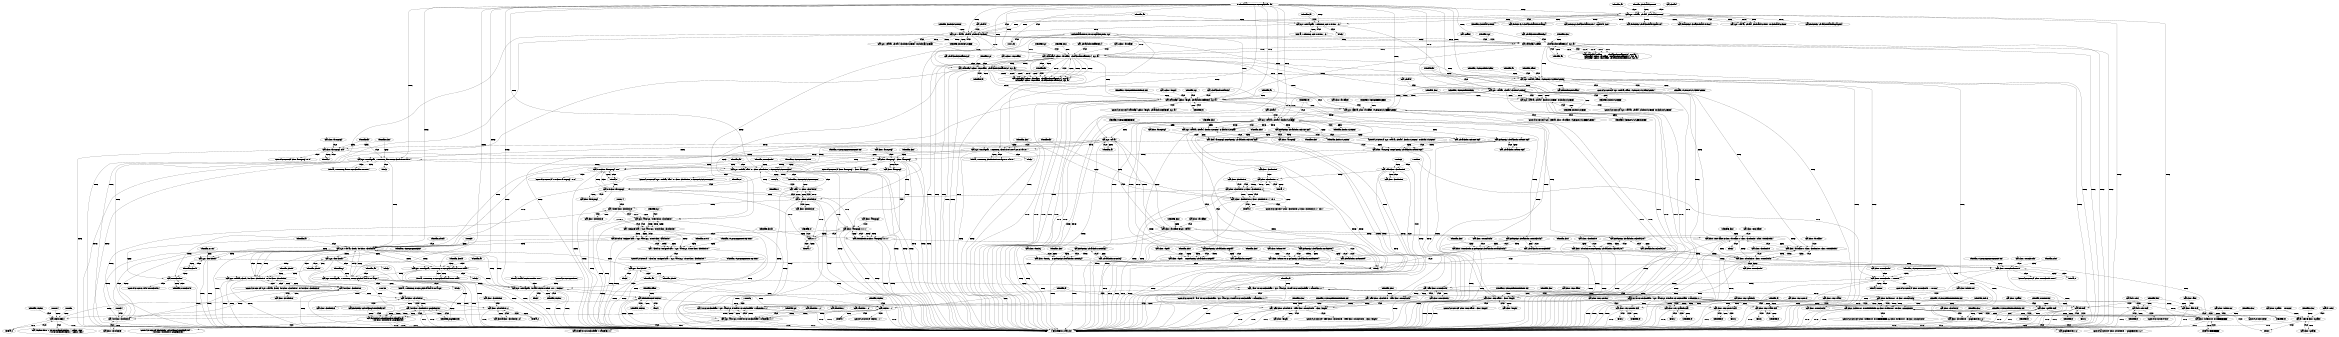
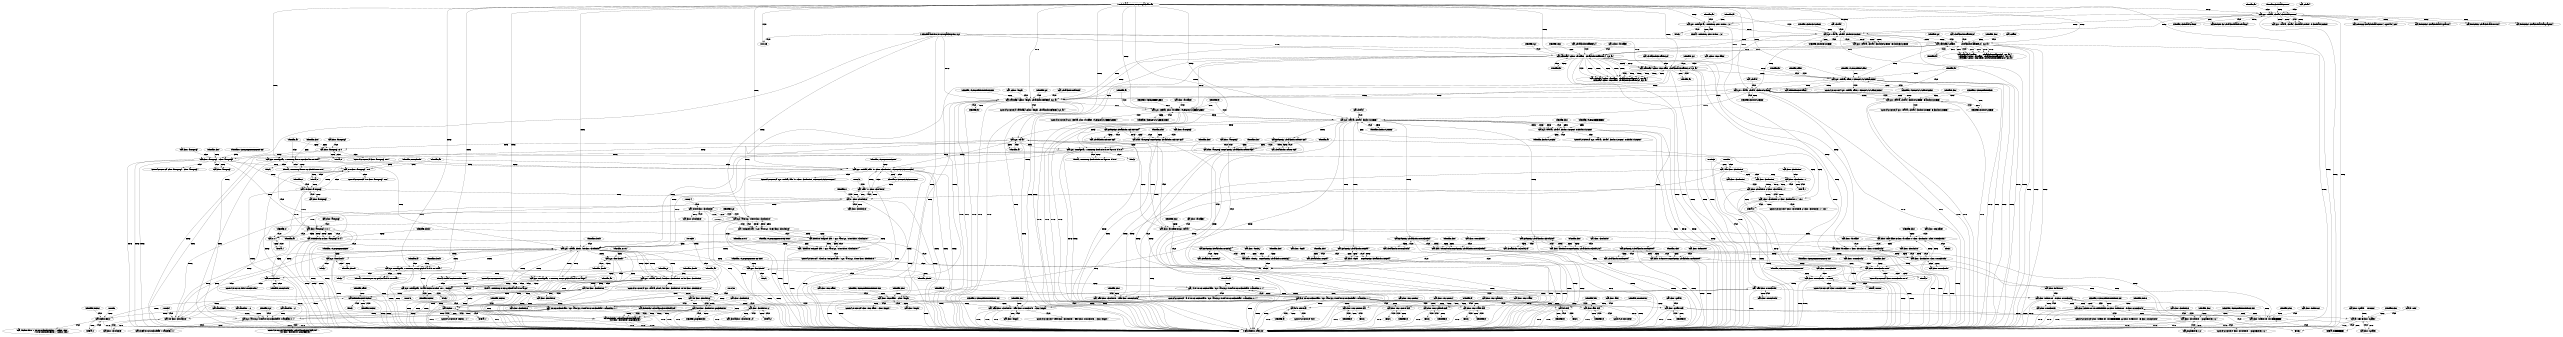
edge "(Call,chm->last_pmgl - x + 1)" -> "(Call,num_chunks--)": now "(Call,num_chunks = chm->last_pmgl - x + 1)" -> "(Call,num_chunks--)"
node "(Call,link->next)": removed
node "1000884": removed
